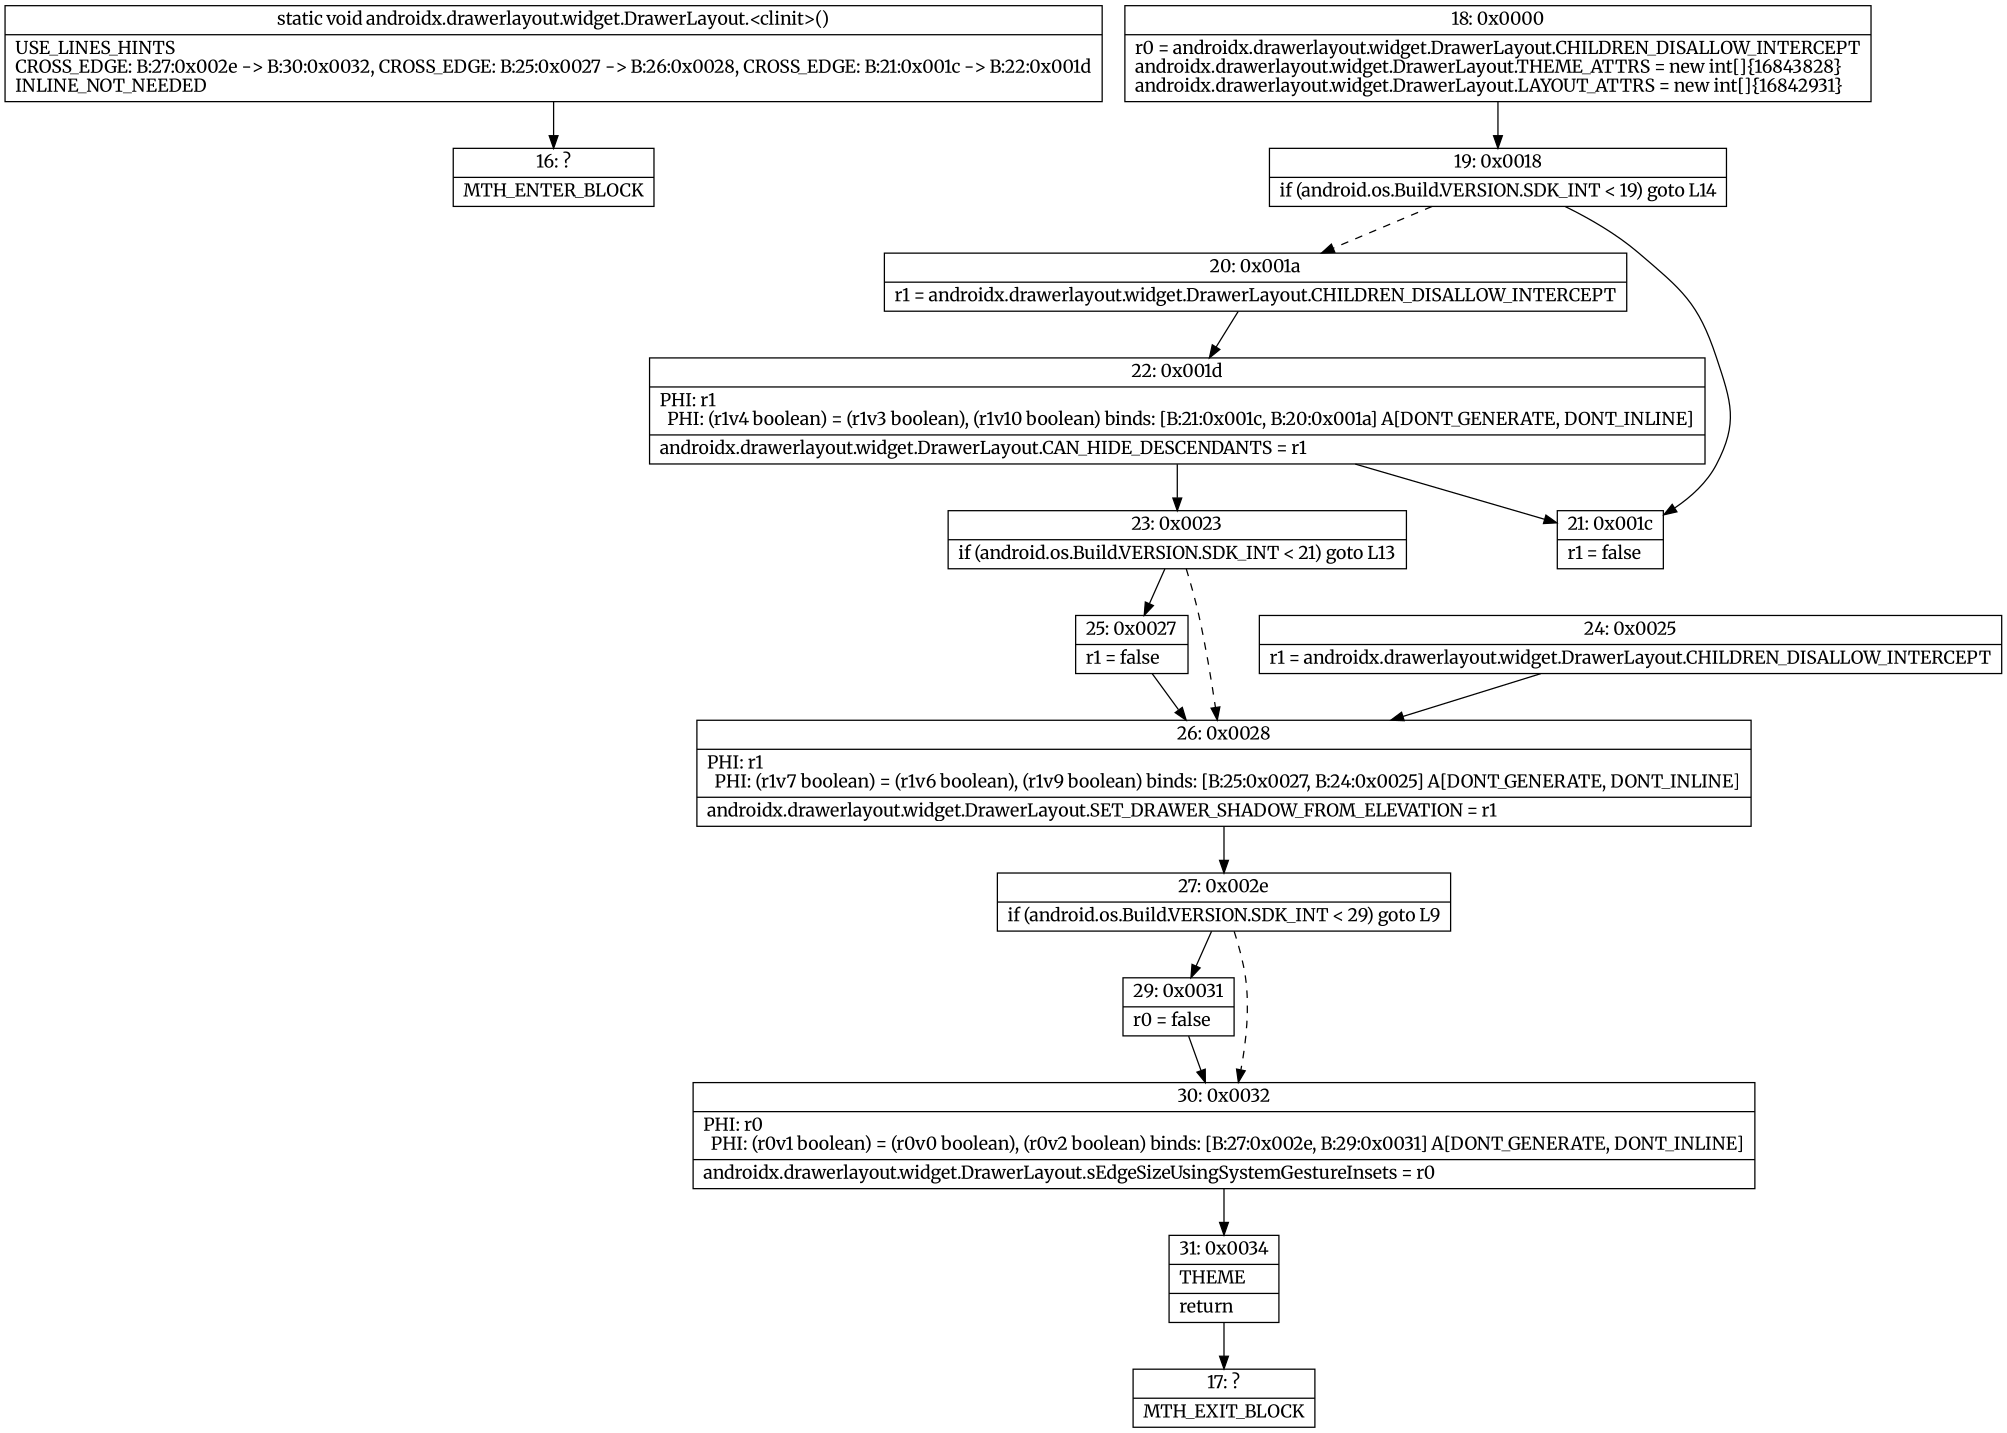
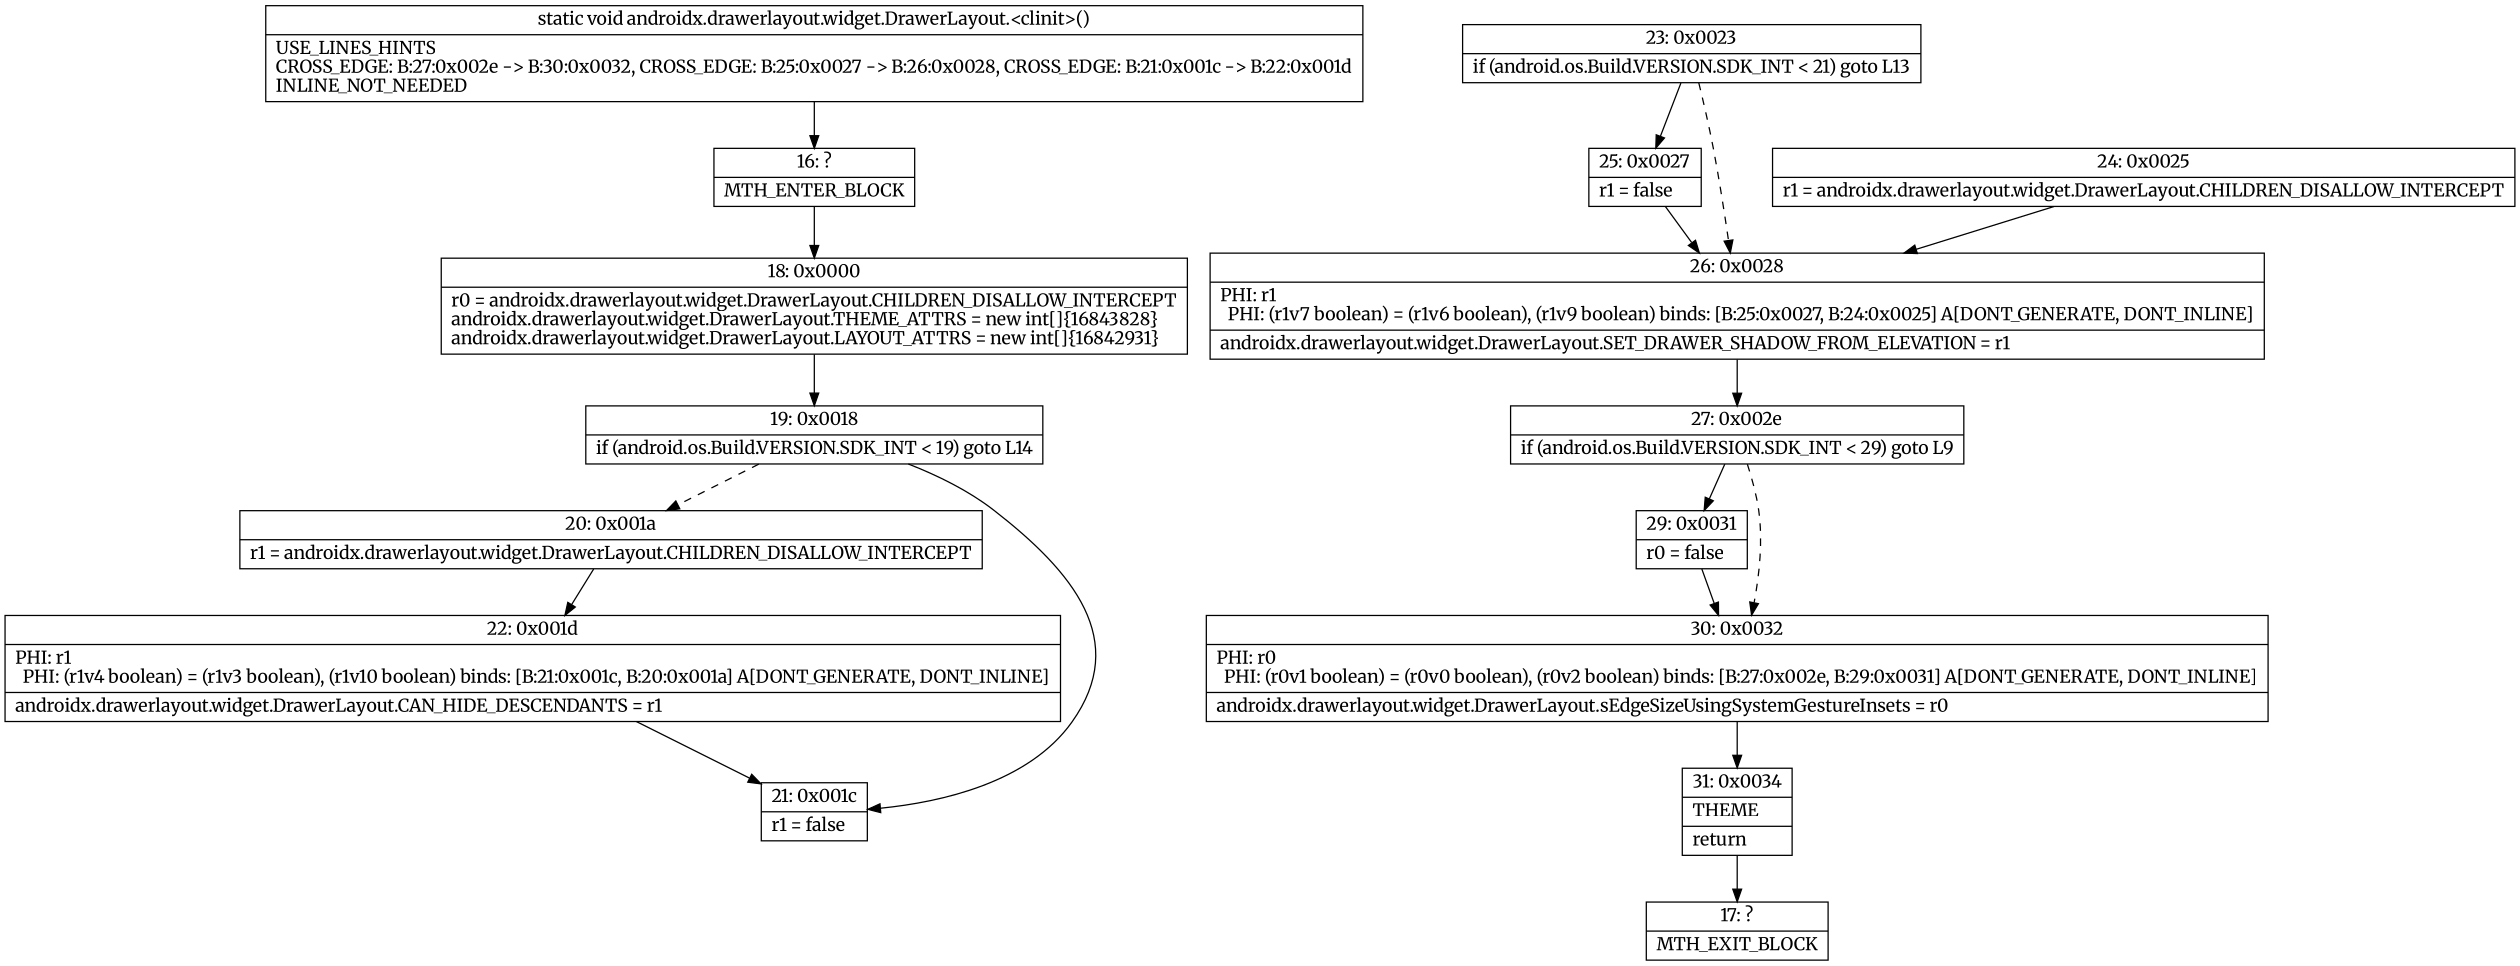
edge "16: ?" -> "18: 0x0000": added
edge "22: 0x001d" -> "23: 0x0023": removed
